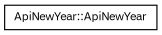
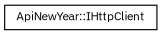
node "ApiNewYear::ApiNewYear": label "ApiNewYear::ApiNewYear" -> "ApiNewYear::IHttpClient"
